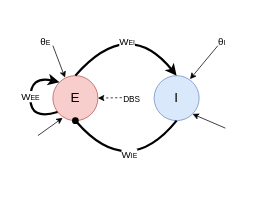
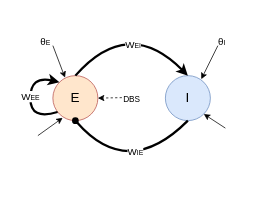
node "E": fillcolor #f8cecc -> #ffe6cc
node "I": moved (177, 98) -> (188, 98)
